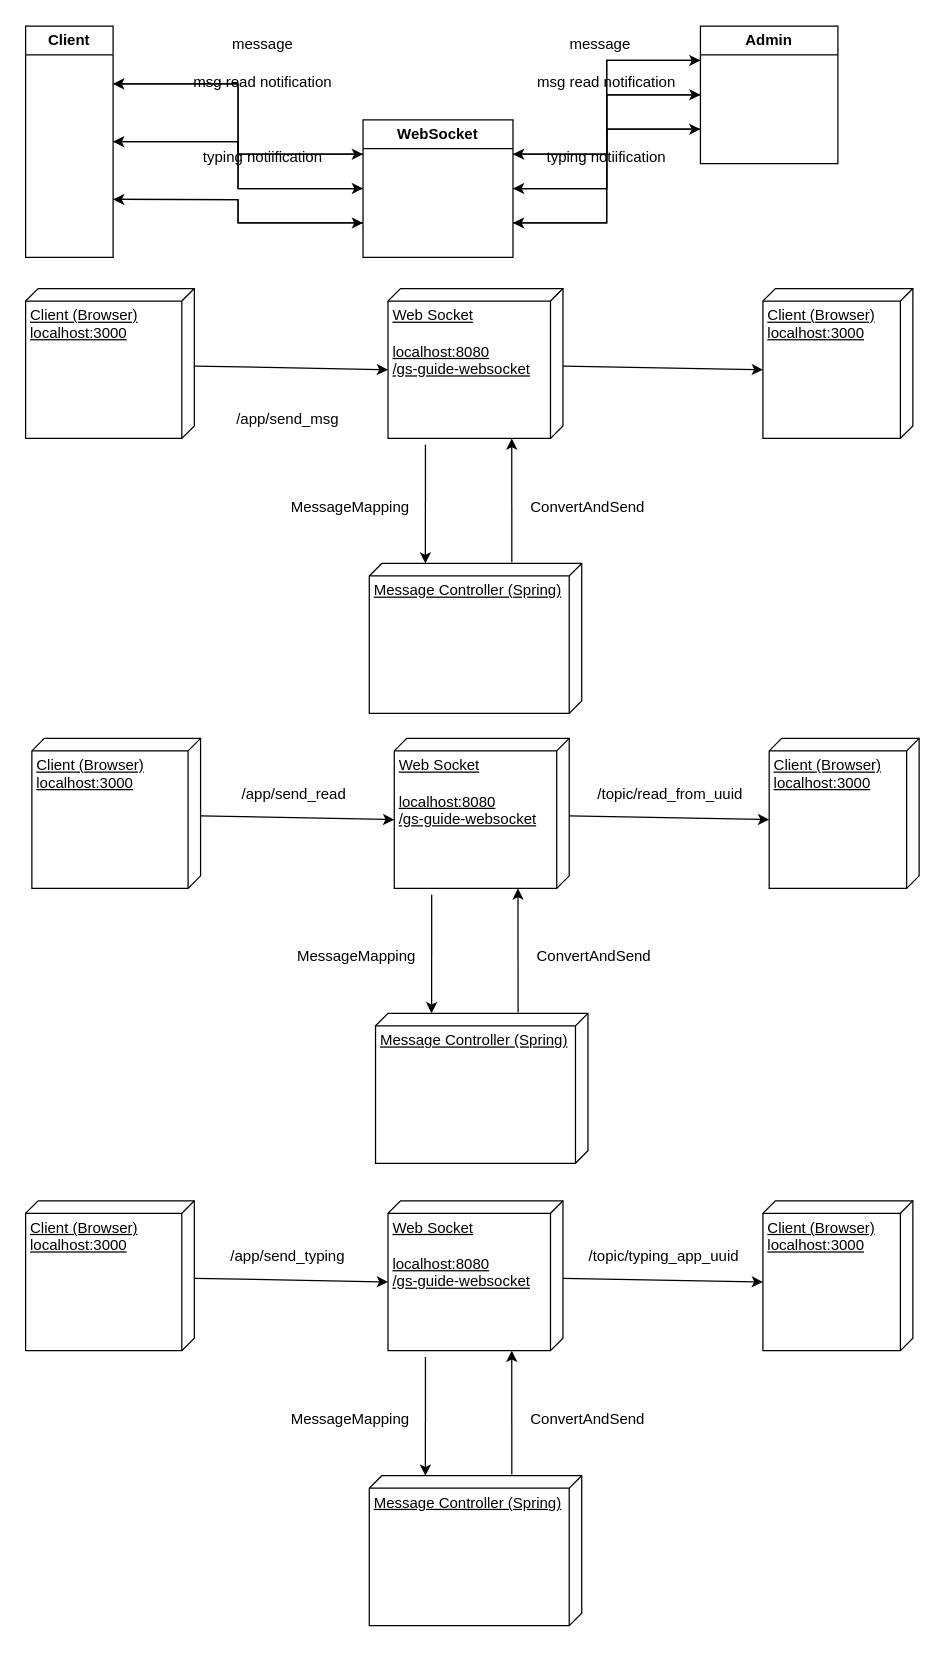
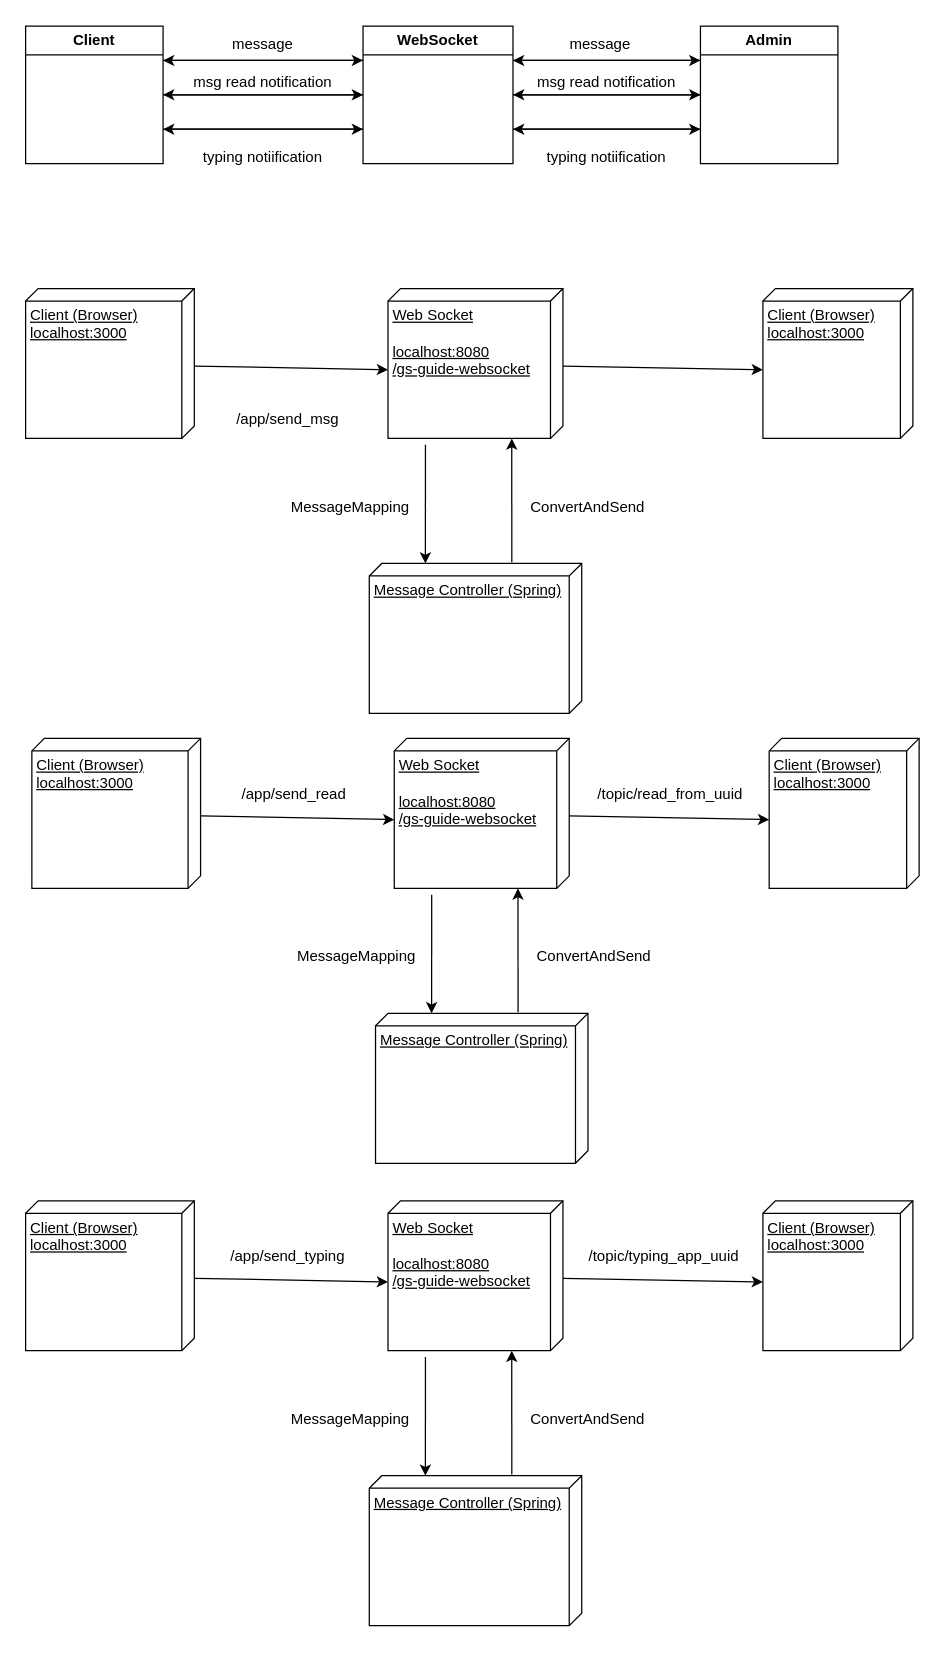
node "Client": size 88x231 -> 138x138
node "WebSocket": moved (438, 188) -> (438, 94)
